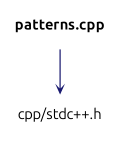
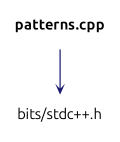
node "cpp/stdc++.h": label "cpp/stdc++.h" -> "bits/stdc++.h"
